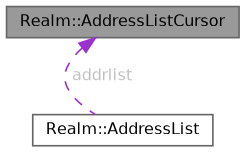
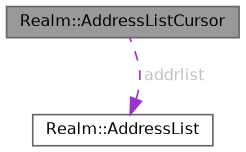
edge "Realm::AddressList" -> "Realm::AddressListCursor": reversed
